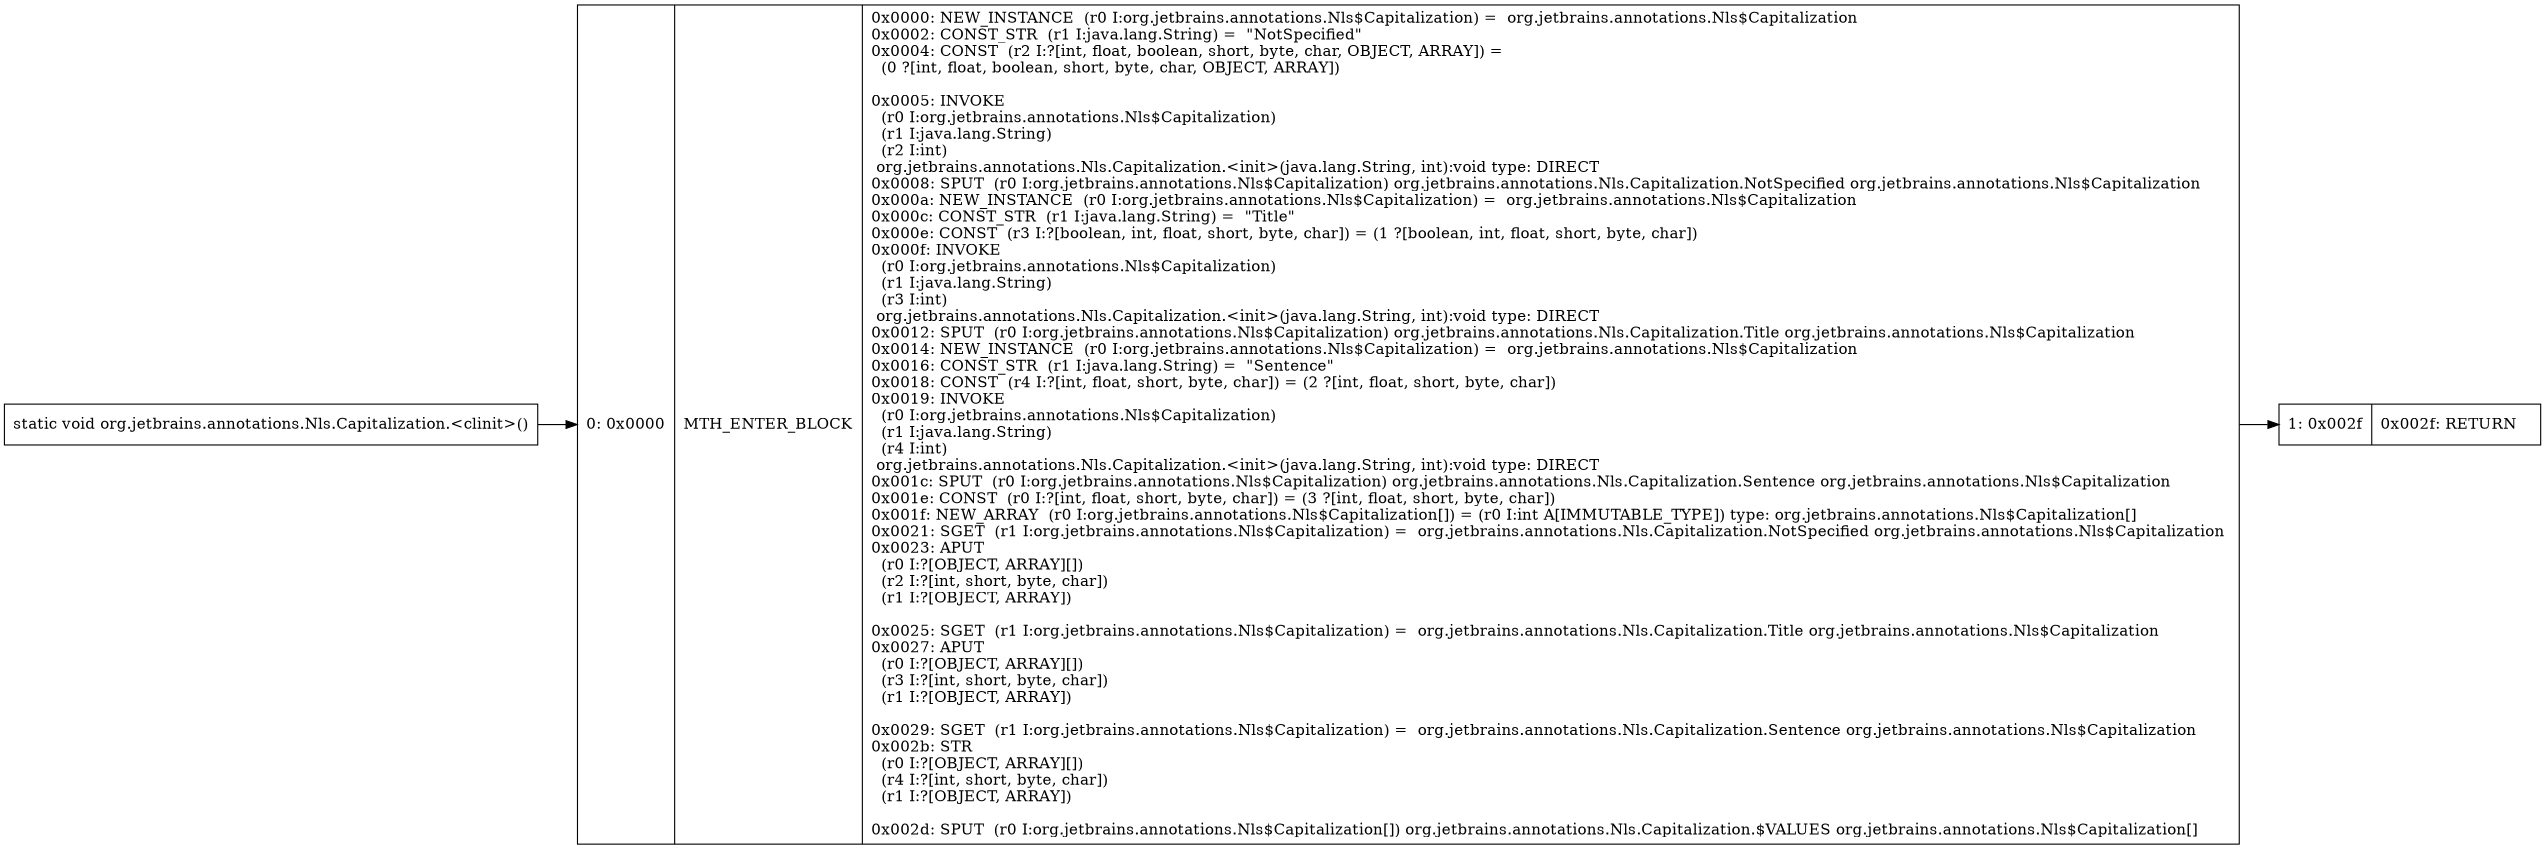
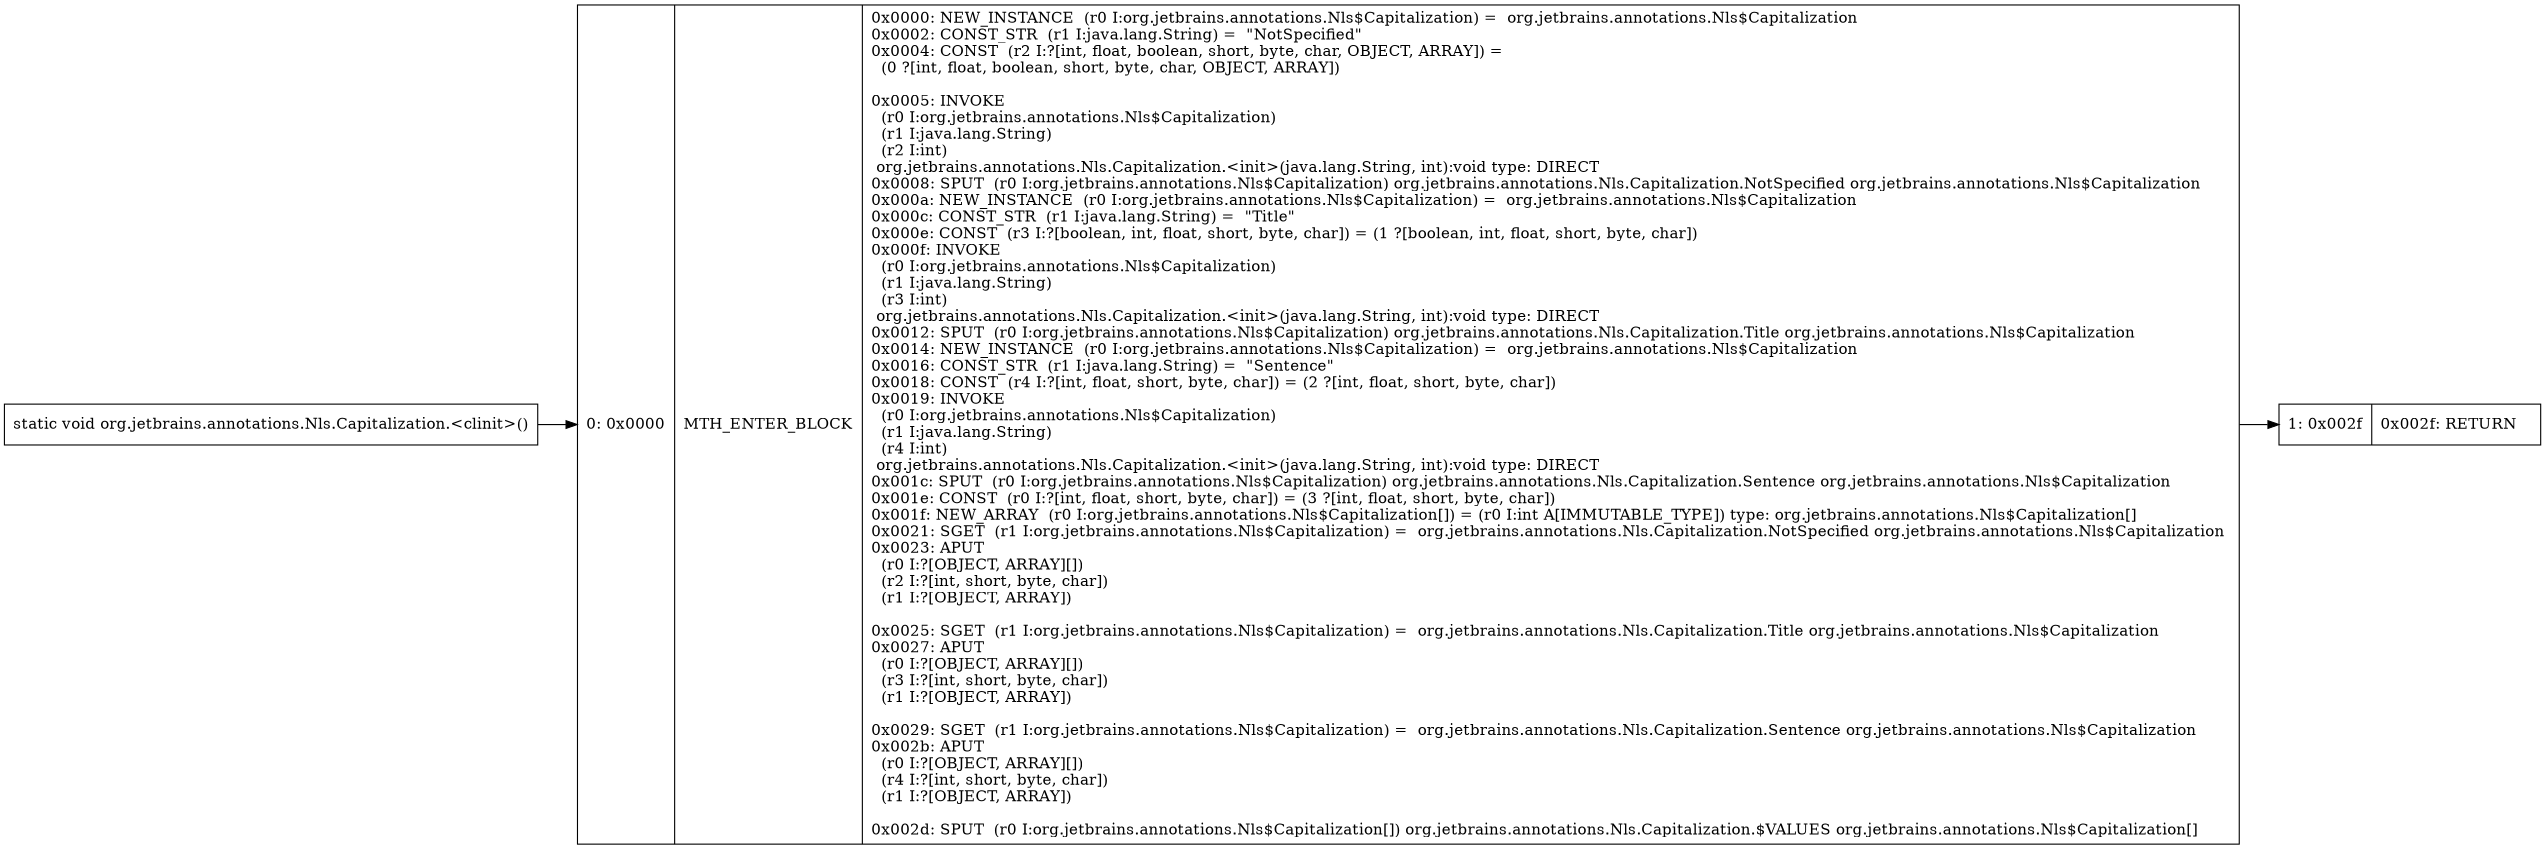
node "0: 0x0000": text "0x002b: STR" -> "0x002b: APUT"
